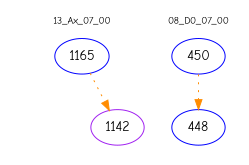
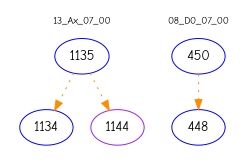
node "1165": label "1165" -> "1135"
node "1134": added
node "1142": label "1142" -> "1144"
